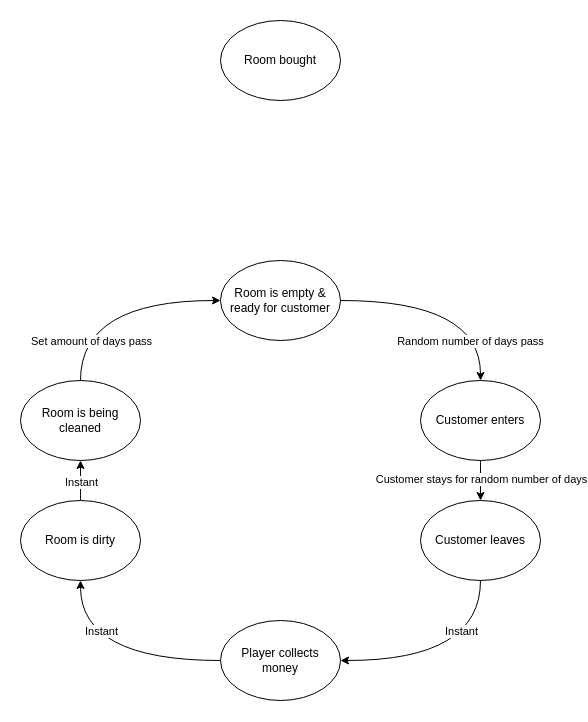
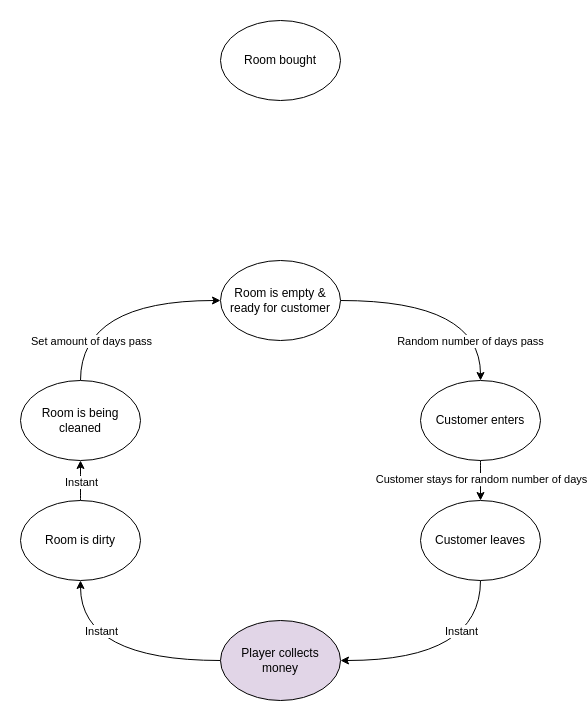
node "Player collects money": fillcolor #ffffff -> #e1d5e7
